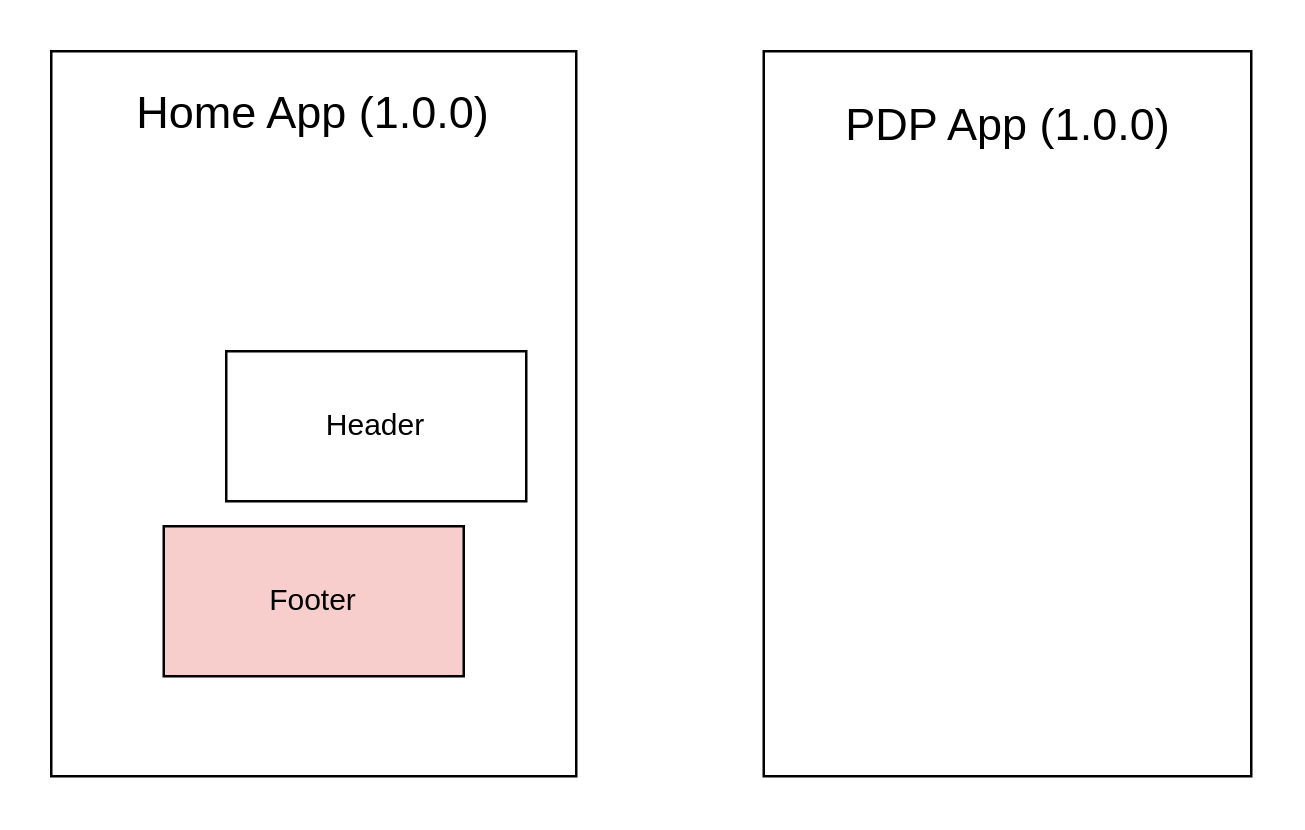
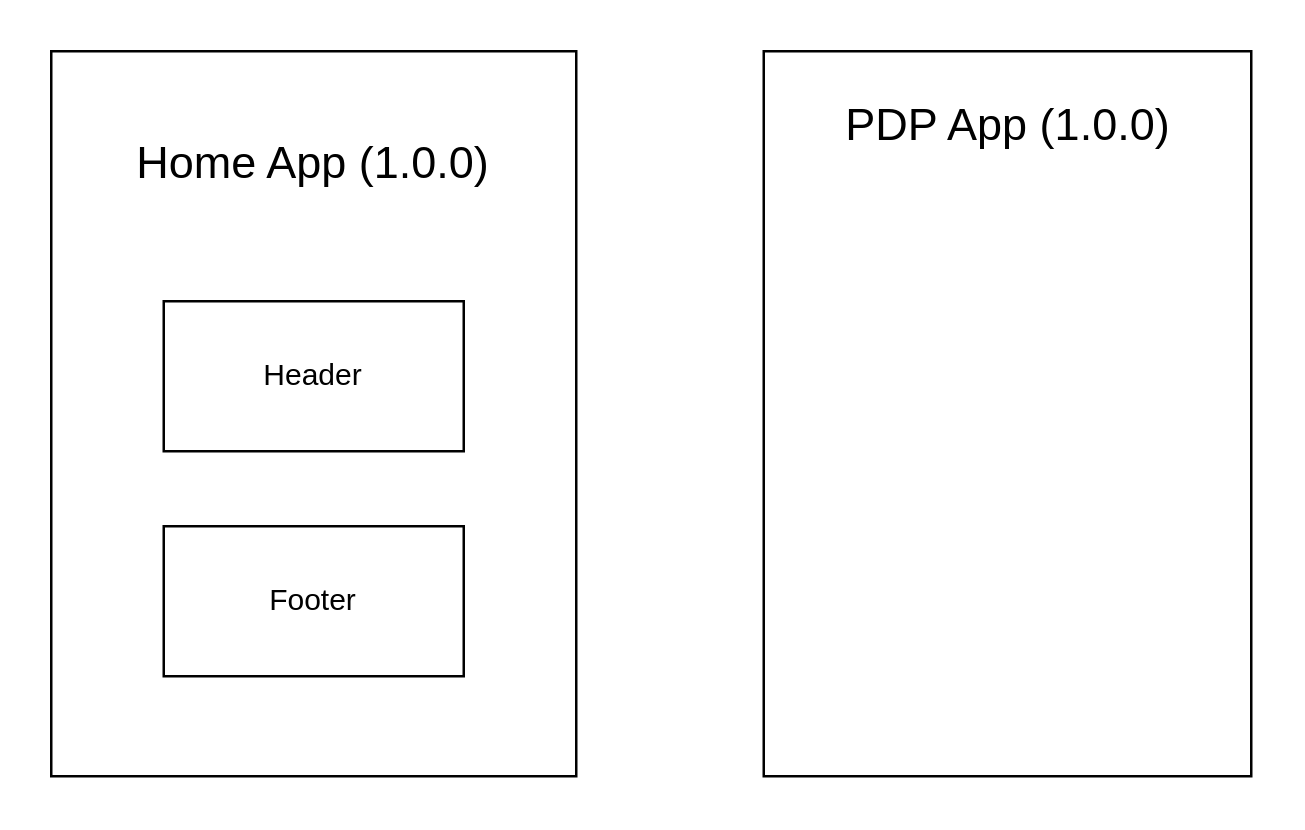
node "Home App (1.0.0)": moved (314, 114) -> (314, 164)
node "Header": moved (376, 426) -> (314, 376)
node "Footer": fillcolor #f8cecc -> #ffffff
